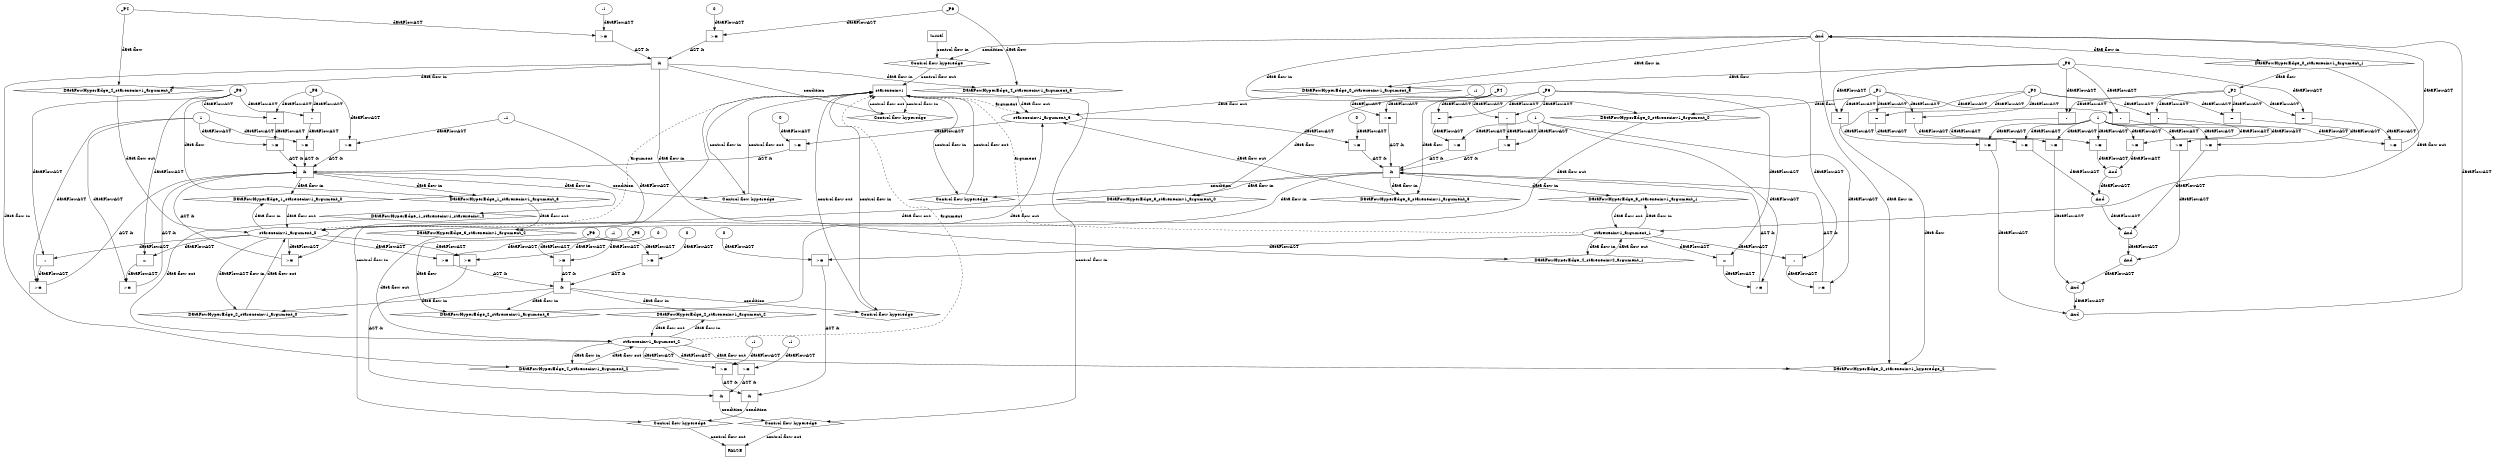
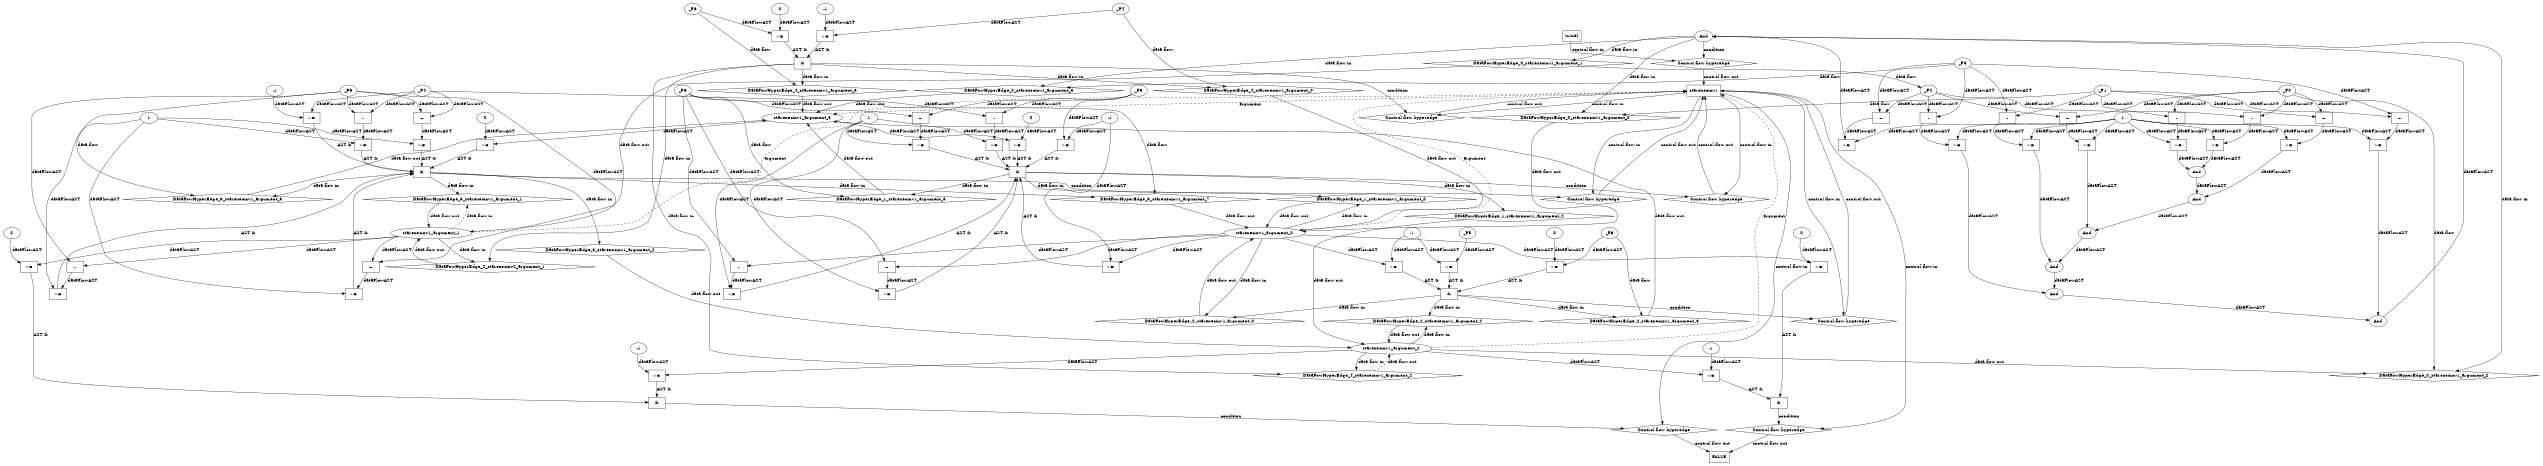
node "DataFowHyperEdge_3_starexecinv1_argument_0": label "DataFowHyperEdge_3_starexecinv1_argument_0" -> "DataFowHyperEdge_3_starexecinv1_argument_7"
node "DataFowHyperEdge_1_starexecinv1_starexecinv_2": label "DataFowHyperEdge_1_starexecinv1_starexecinv_2" -> "DataFowHyperEdge_1_starexecinv1_argument_2"
edge "starexecinv1_argument_1" -> "DataFowHyperEdge_3_starexecinv1_argument_1": style solid -> dashed
edge "DataFowHyperEdge_1_starexecinv1_argument_3" -> "DataFowHyperEdge_3_starexecinv1_argument_2": now "DataFowHyperEdge_1_starexecinv1_argument_3" -> "starexecinv1_argument_3"
edge "starexecinv1_argument_0" -> "DataFowHyperEdge_2_starexecinv1_argument_0": label "dataFlowAST flow in" -> "data flow in"
edge "DataFowHyperEdge_4_starexecinv1_argument_2" -> "starexecinv1_argument_2": style solid -> dashed
node "DataFowHyperEdge_0_starexecinv1_hyperedge_2": label "DataFowHyperEdge_0_starexecinv1_hyperedge_2" -> "DataFowHyperEdge_0_starexecinv1_argument_2"
